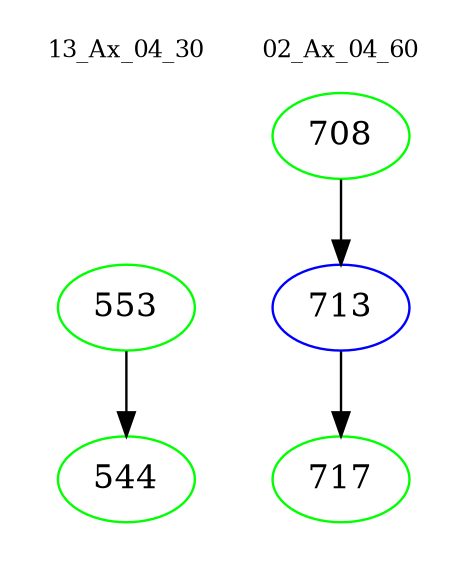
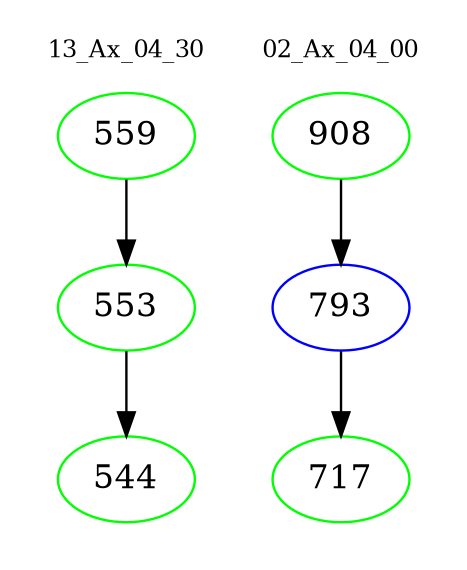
cluster "02_Ax_04_60": label "02_Ax_04_60" -> "02_Ax_04_00"
node "559": added
node "708": label "708" -> "908"
node "713": label "713" -> "793"
